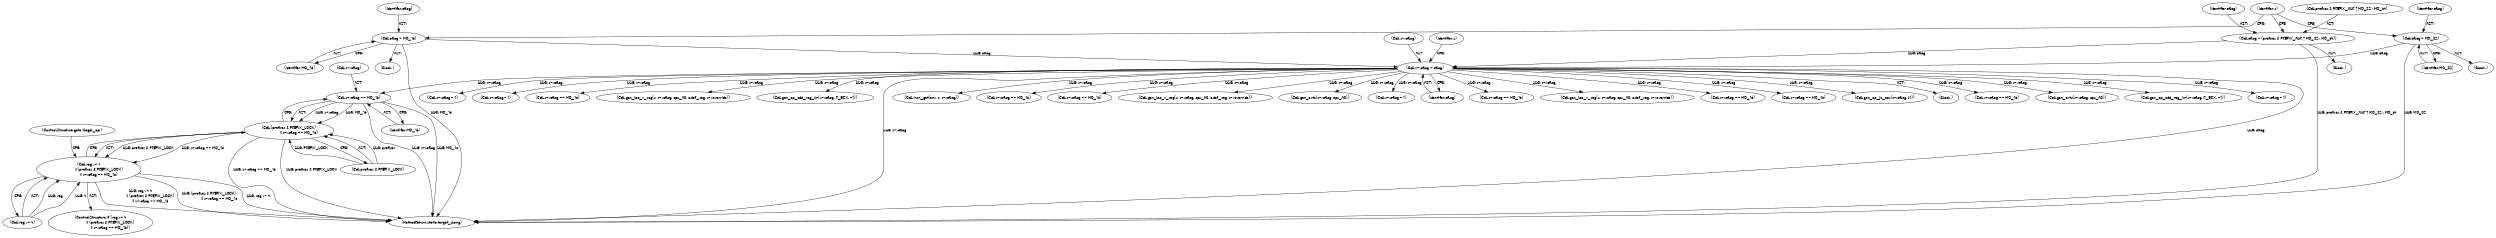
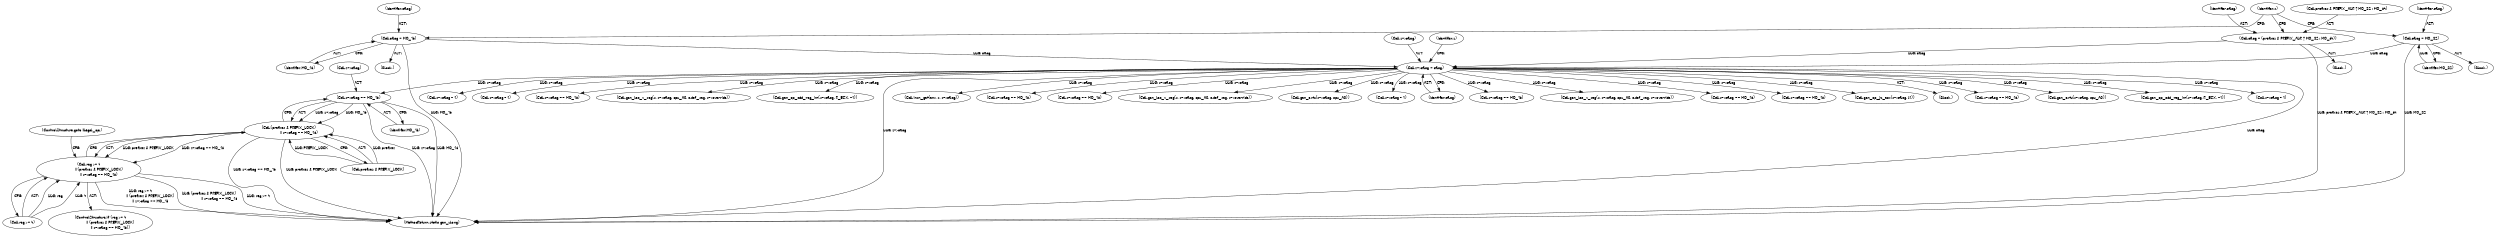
edge "(Identifier,MO_32)" -> "(Call,aflag = MO_32)": label "AST: " -> "DDG: "
node "(MethodReturn,static target_ulong)": label "(MethodReturn,static target_ulong)" -> "(MethodReturn,static gen_ulong)"
